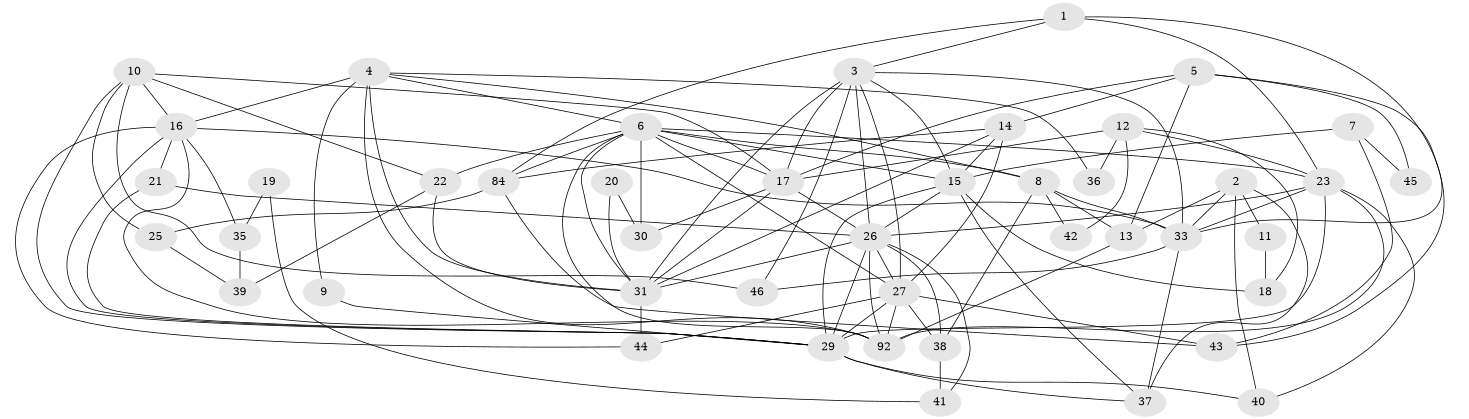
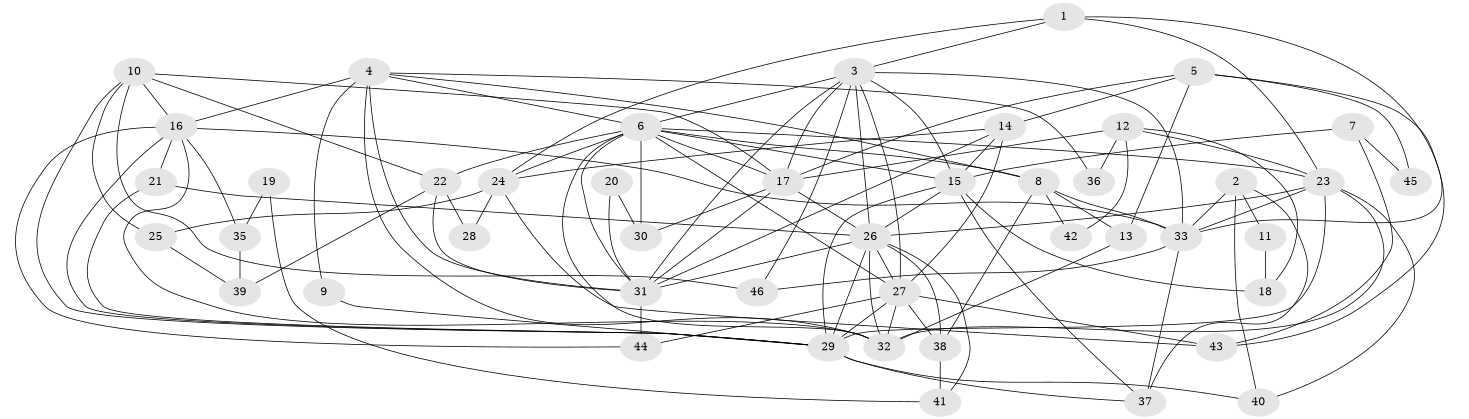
edge "3" -- "6": added
node "84": label "84" -> "24"
edge "2" -- "13": removed
node "28": added
node "92": label "92" -> "32"
